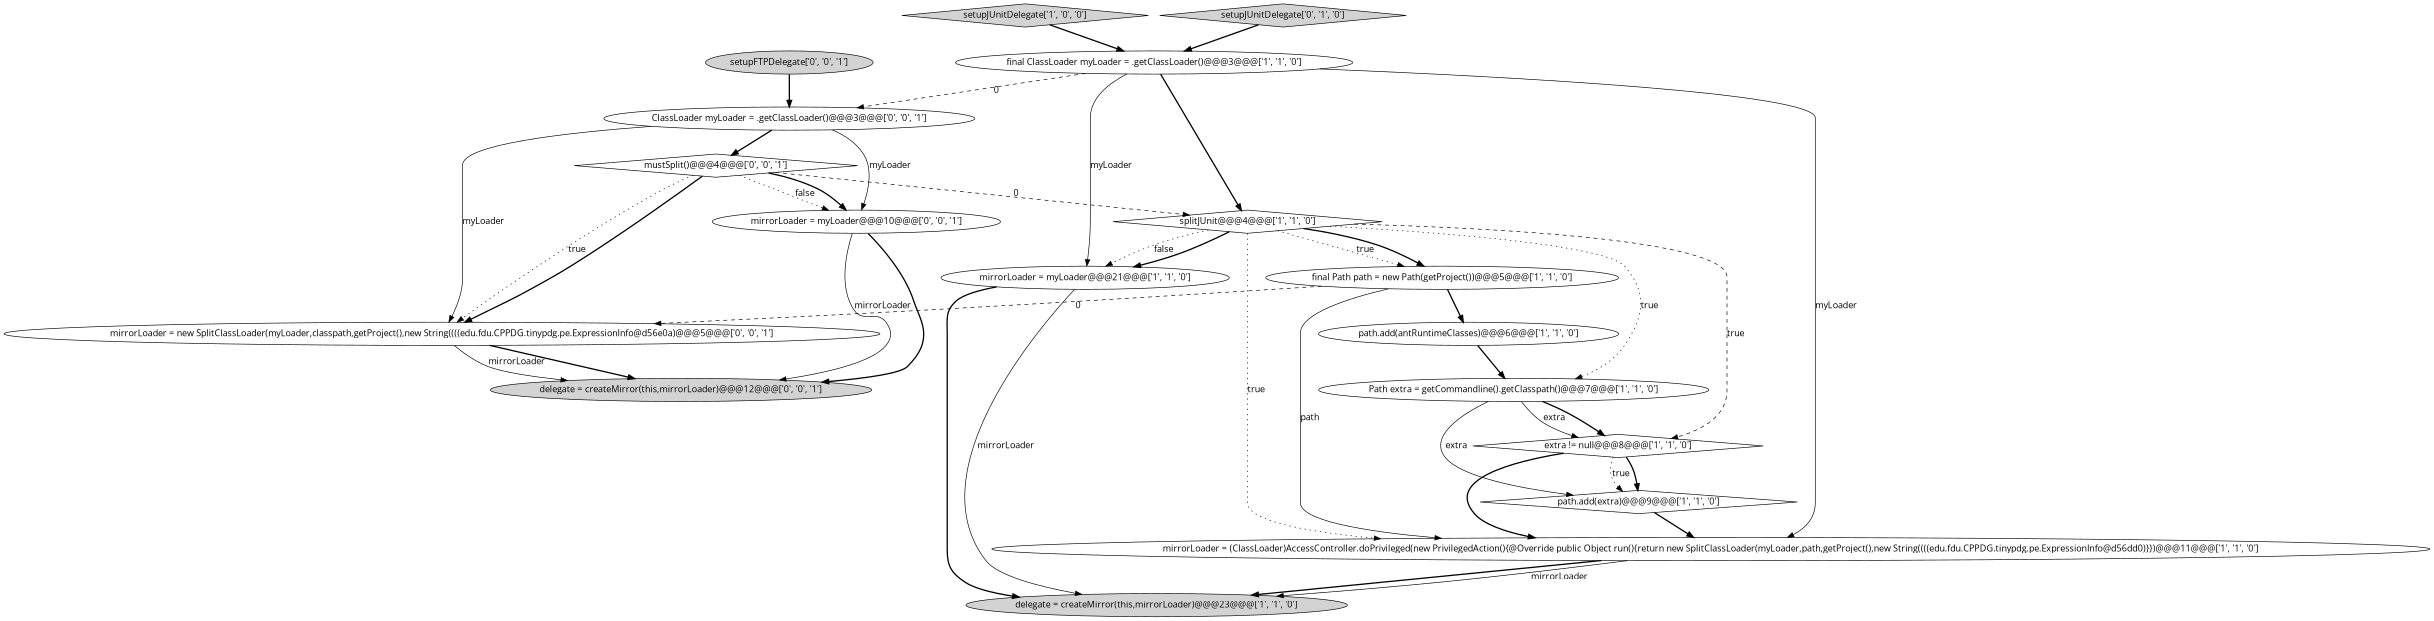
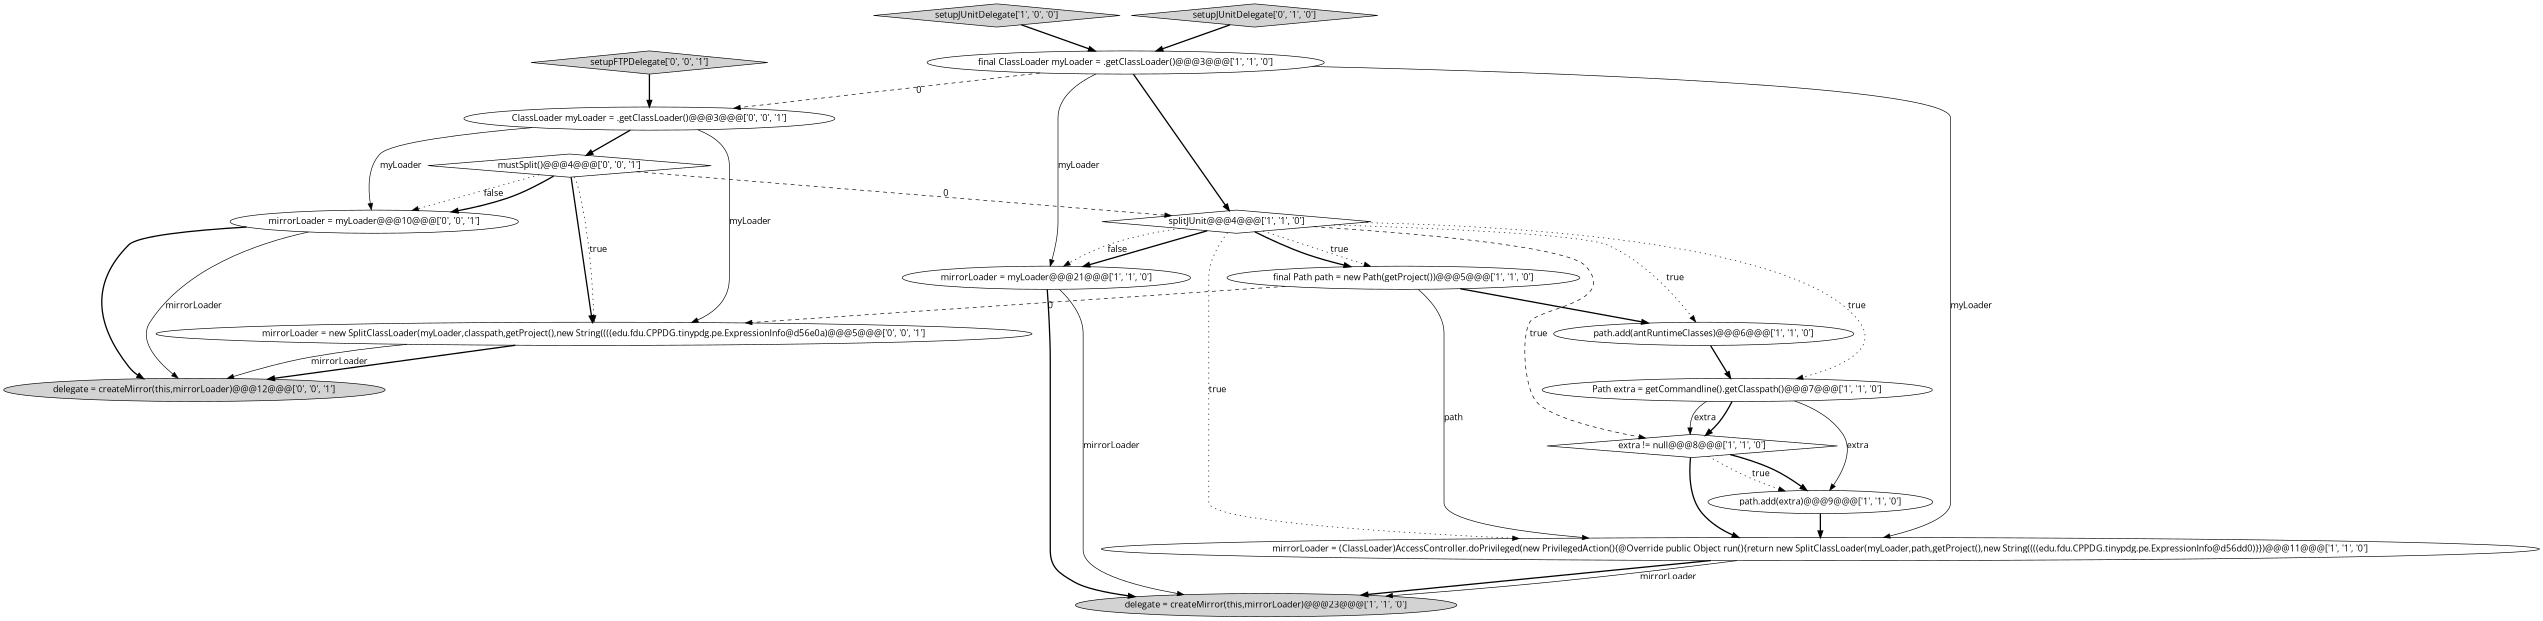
node "setupFTPDelegate['0', '0', '1']": shape ellipse -> diamond
edge "splitJUnit@@@4@@@['1', '1', '0']" -> "path.add(antRuntimeClasses)@@@6@@@['1', '1', '0']": added, label "true"
node "path.add(extra)@@@9@@@['1', '1', '0']": shape diamond -> ellipse
